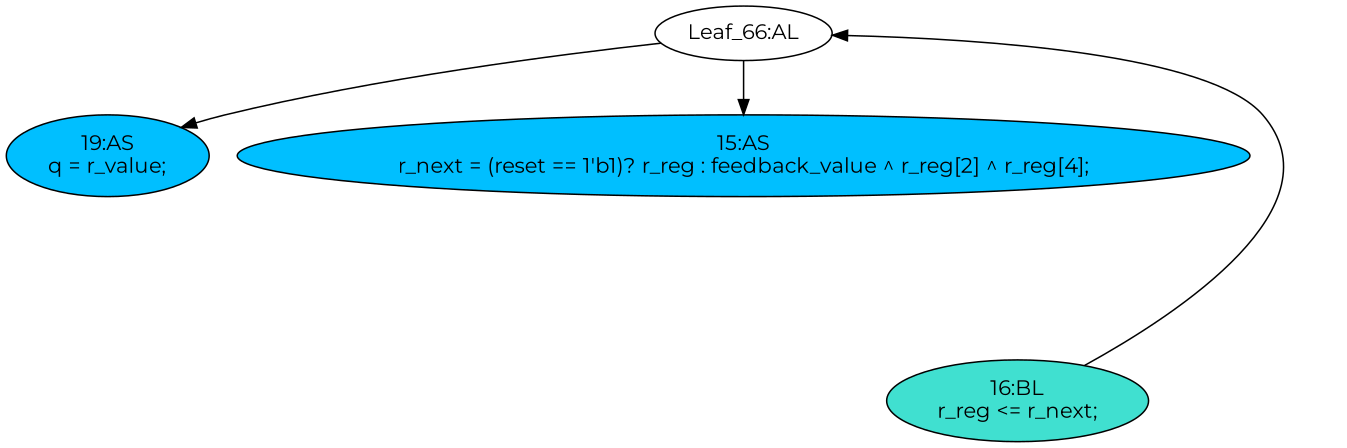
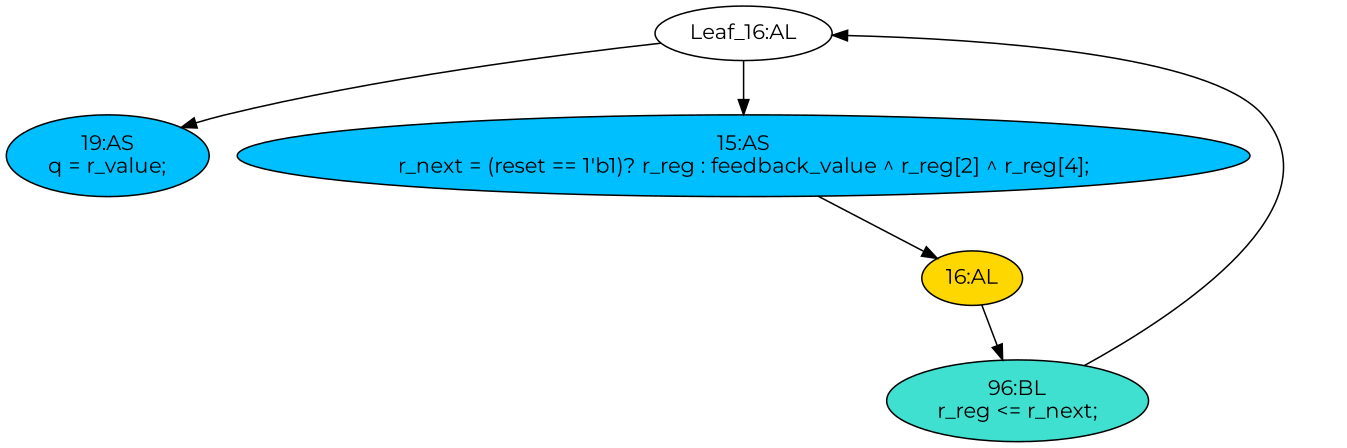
node "Leaf_66:AL": label "Leaf_66:AL" -> "Leaf_16:AL"
node "16:AL": added
node "16:BL r_reg <= r_next;": label "16:BL r_reg <= r_next;" -> "96:BL r_reg <= r_next;"
